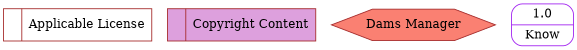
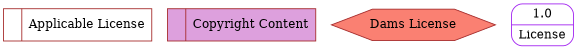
node "Dams Manager": label "Dams Manager" -> "Dams License"
node "1.0": text "Know" -> "License"
